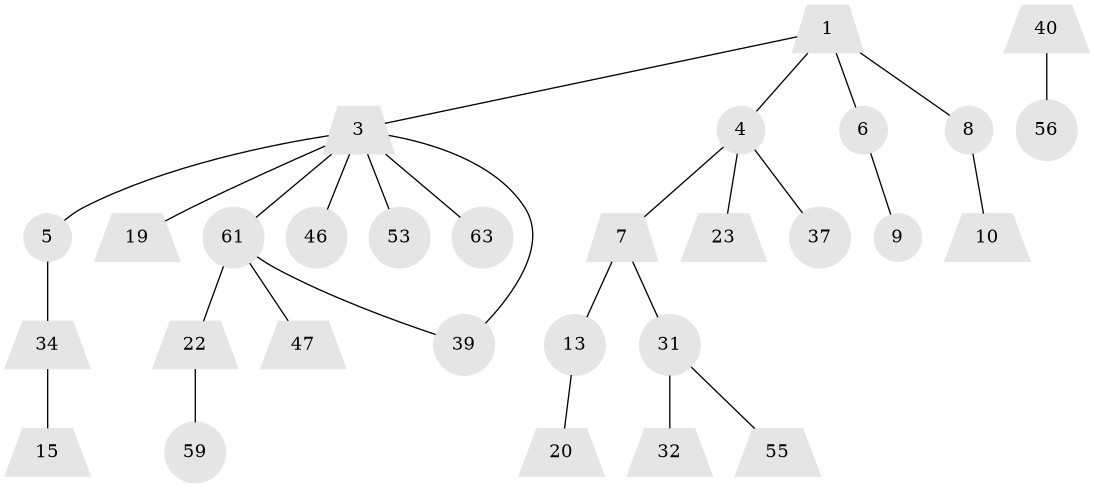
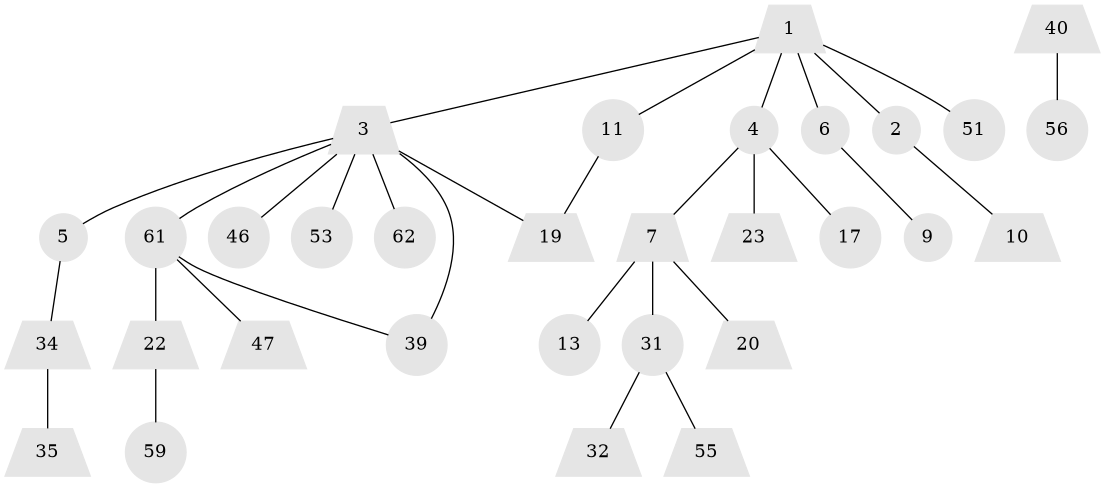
node "11": added
node "8": label "8" -> "2"
node "51": added
node "63": label "63" -> "62"
node "37": label "37" -> "17"
edge "13" -- "20": now "7" -- "20"
node "15": label "15" -> "35"
